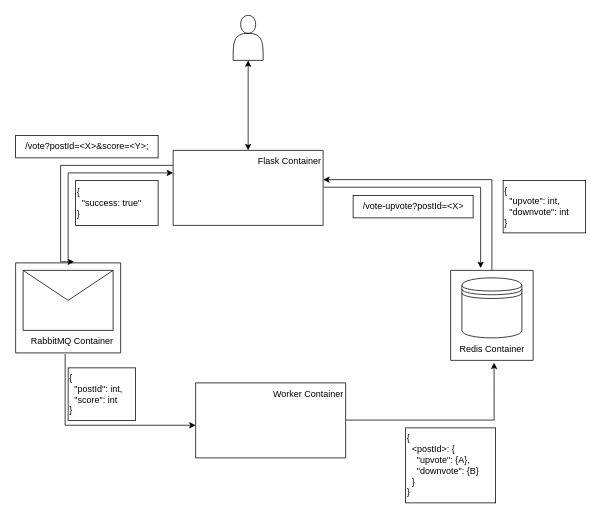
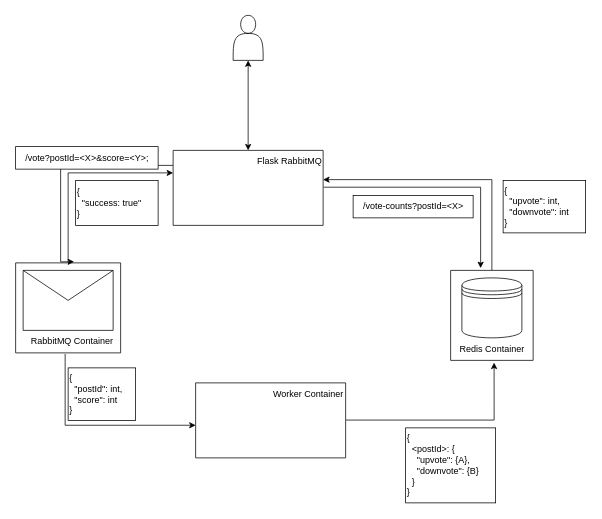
node "/vote?postId=<X>&score=<Y>;": moved (87, 147) -> (87, 158)
node "Flask Container": label "Flask Container" -> "Flask RabbitMQ"
node "/vote-upvote?postId=<X>": label "/vote-upvote?postId=<X>" -> "/vote-counts?postId=<X>"
